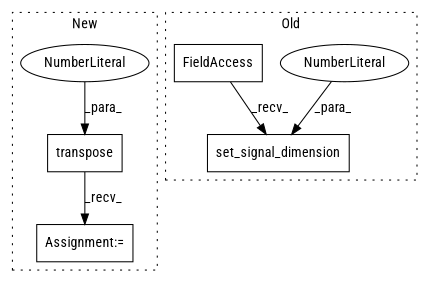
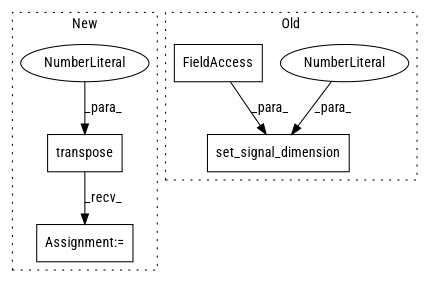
edge "FieldAccess" -> "set_signal_dimension": label "_recv_" -> "_para_"
